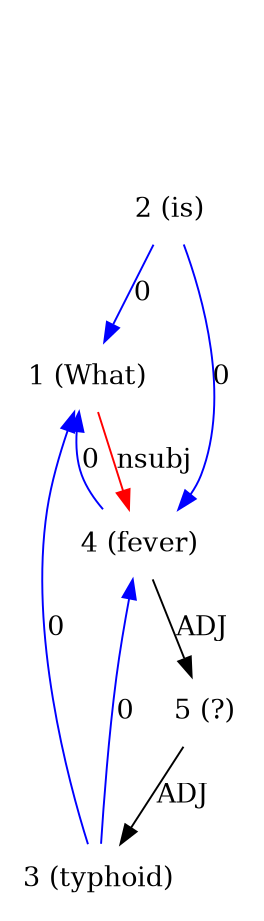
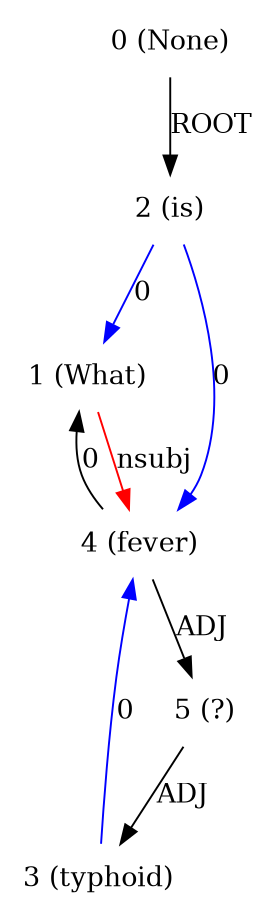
node "0 (None)": added
edge "4 (fever)" -> "1 (What)": color blue -> black
edge "3 (typhoid)" -> "1 (What)": removed, label "0"
